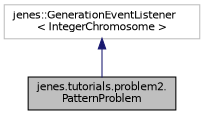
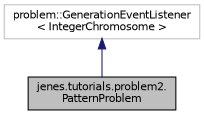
node "jenes::GenerationEventListener < IntegerChromosome >": label "jenes::GenerationEventListener < IntegerChromosome >" -> "problem::GenerationEventListener < IntegerChromosome >"
